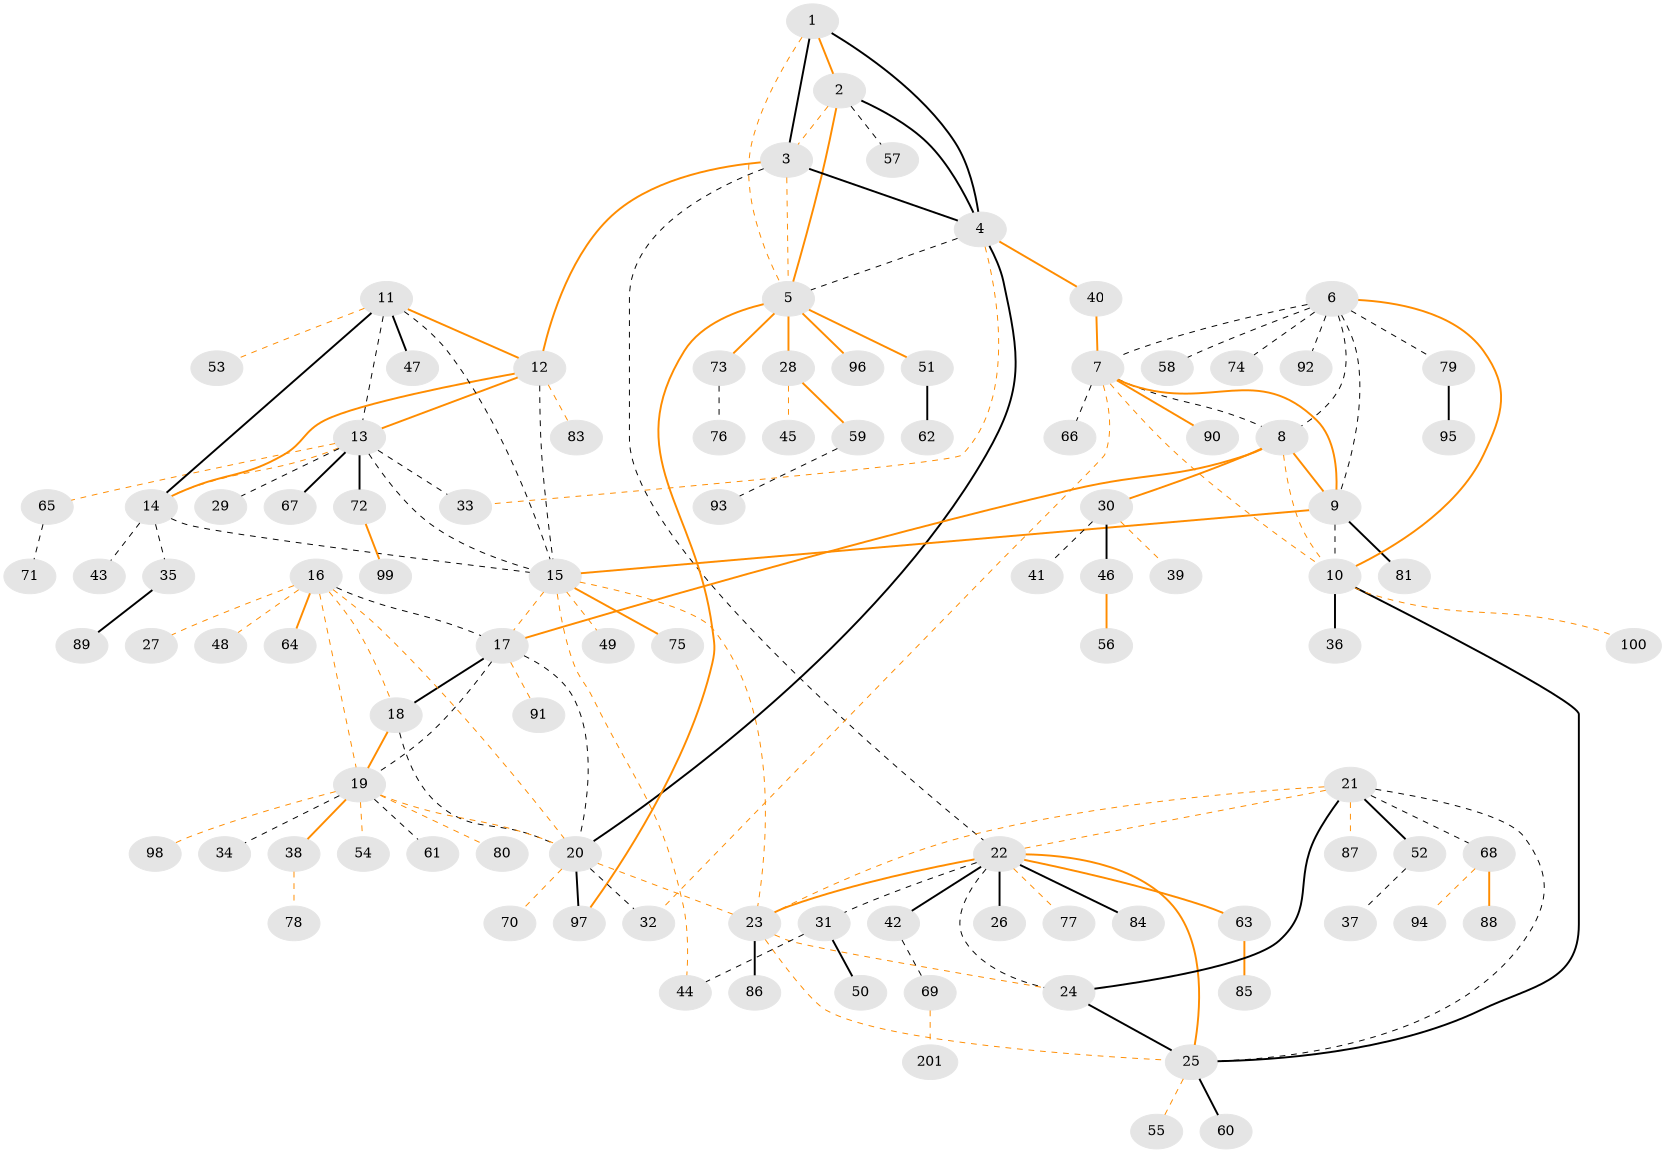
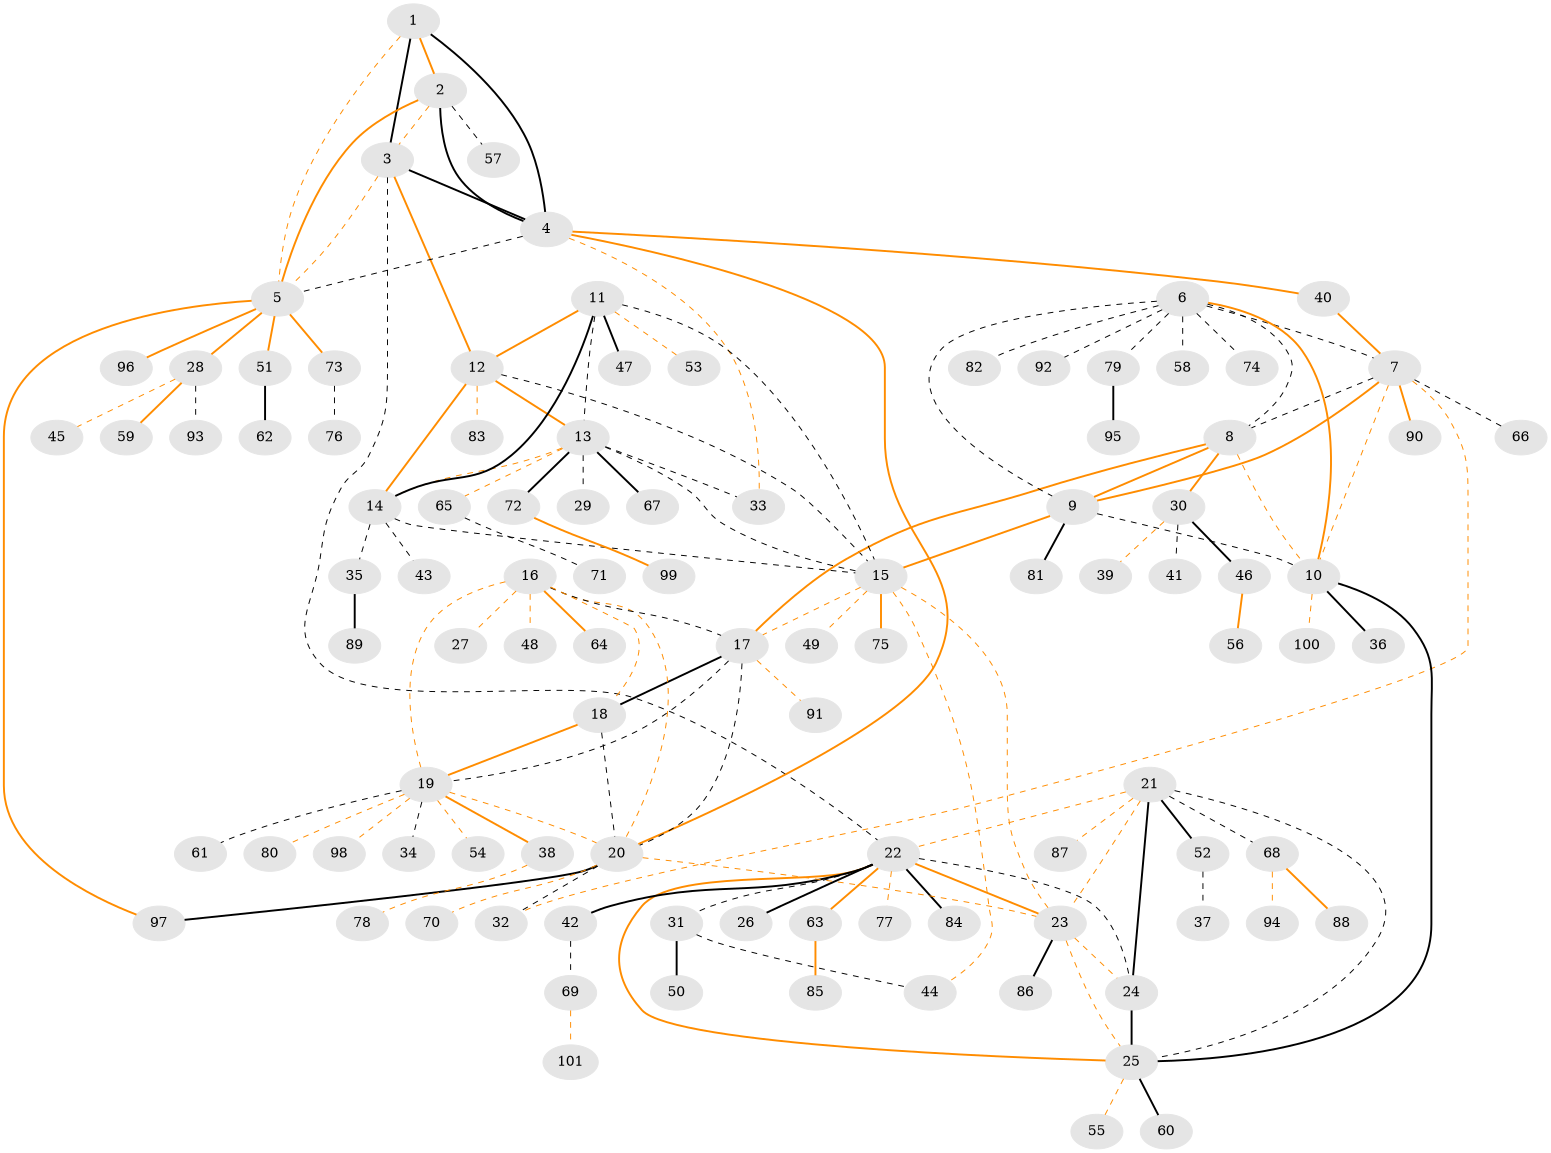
node "82": added
edge "59" -- "93": now "28" -- "93"
edge "4" -- "20": color black -> darkorange
node "201": label "201" -> "101"
